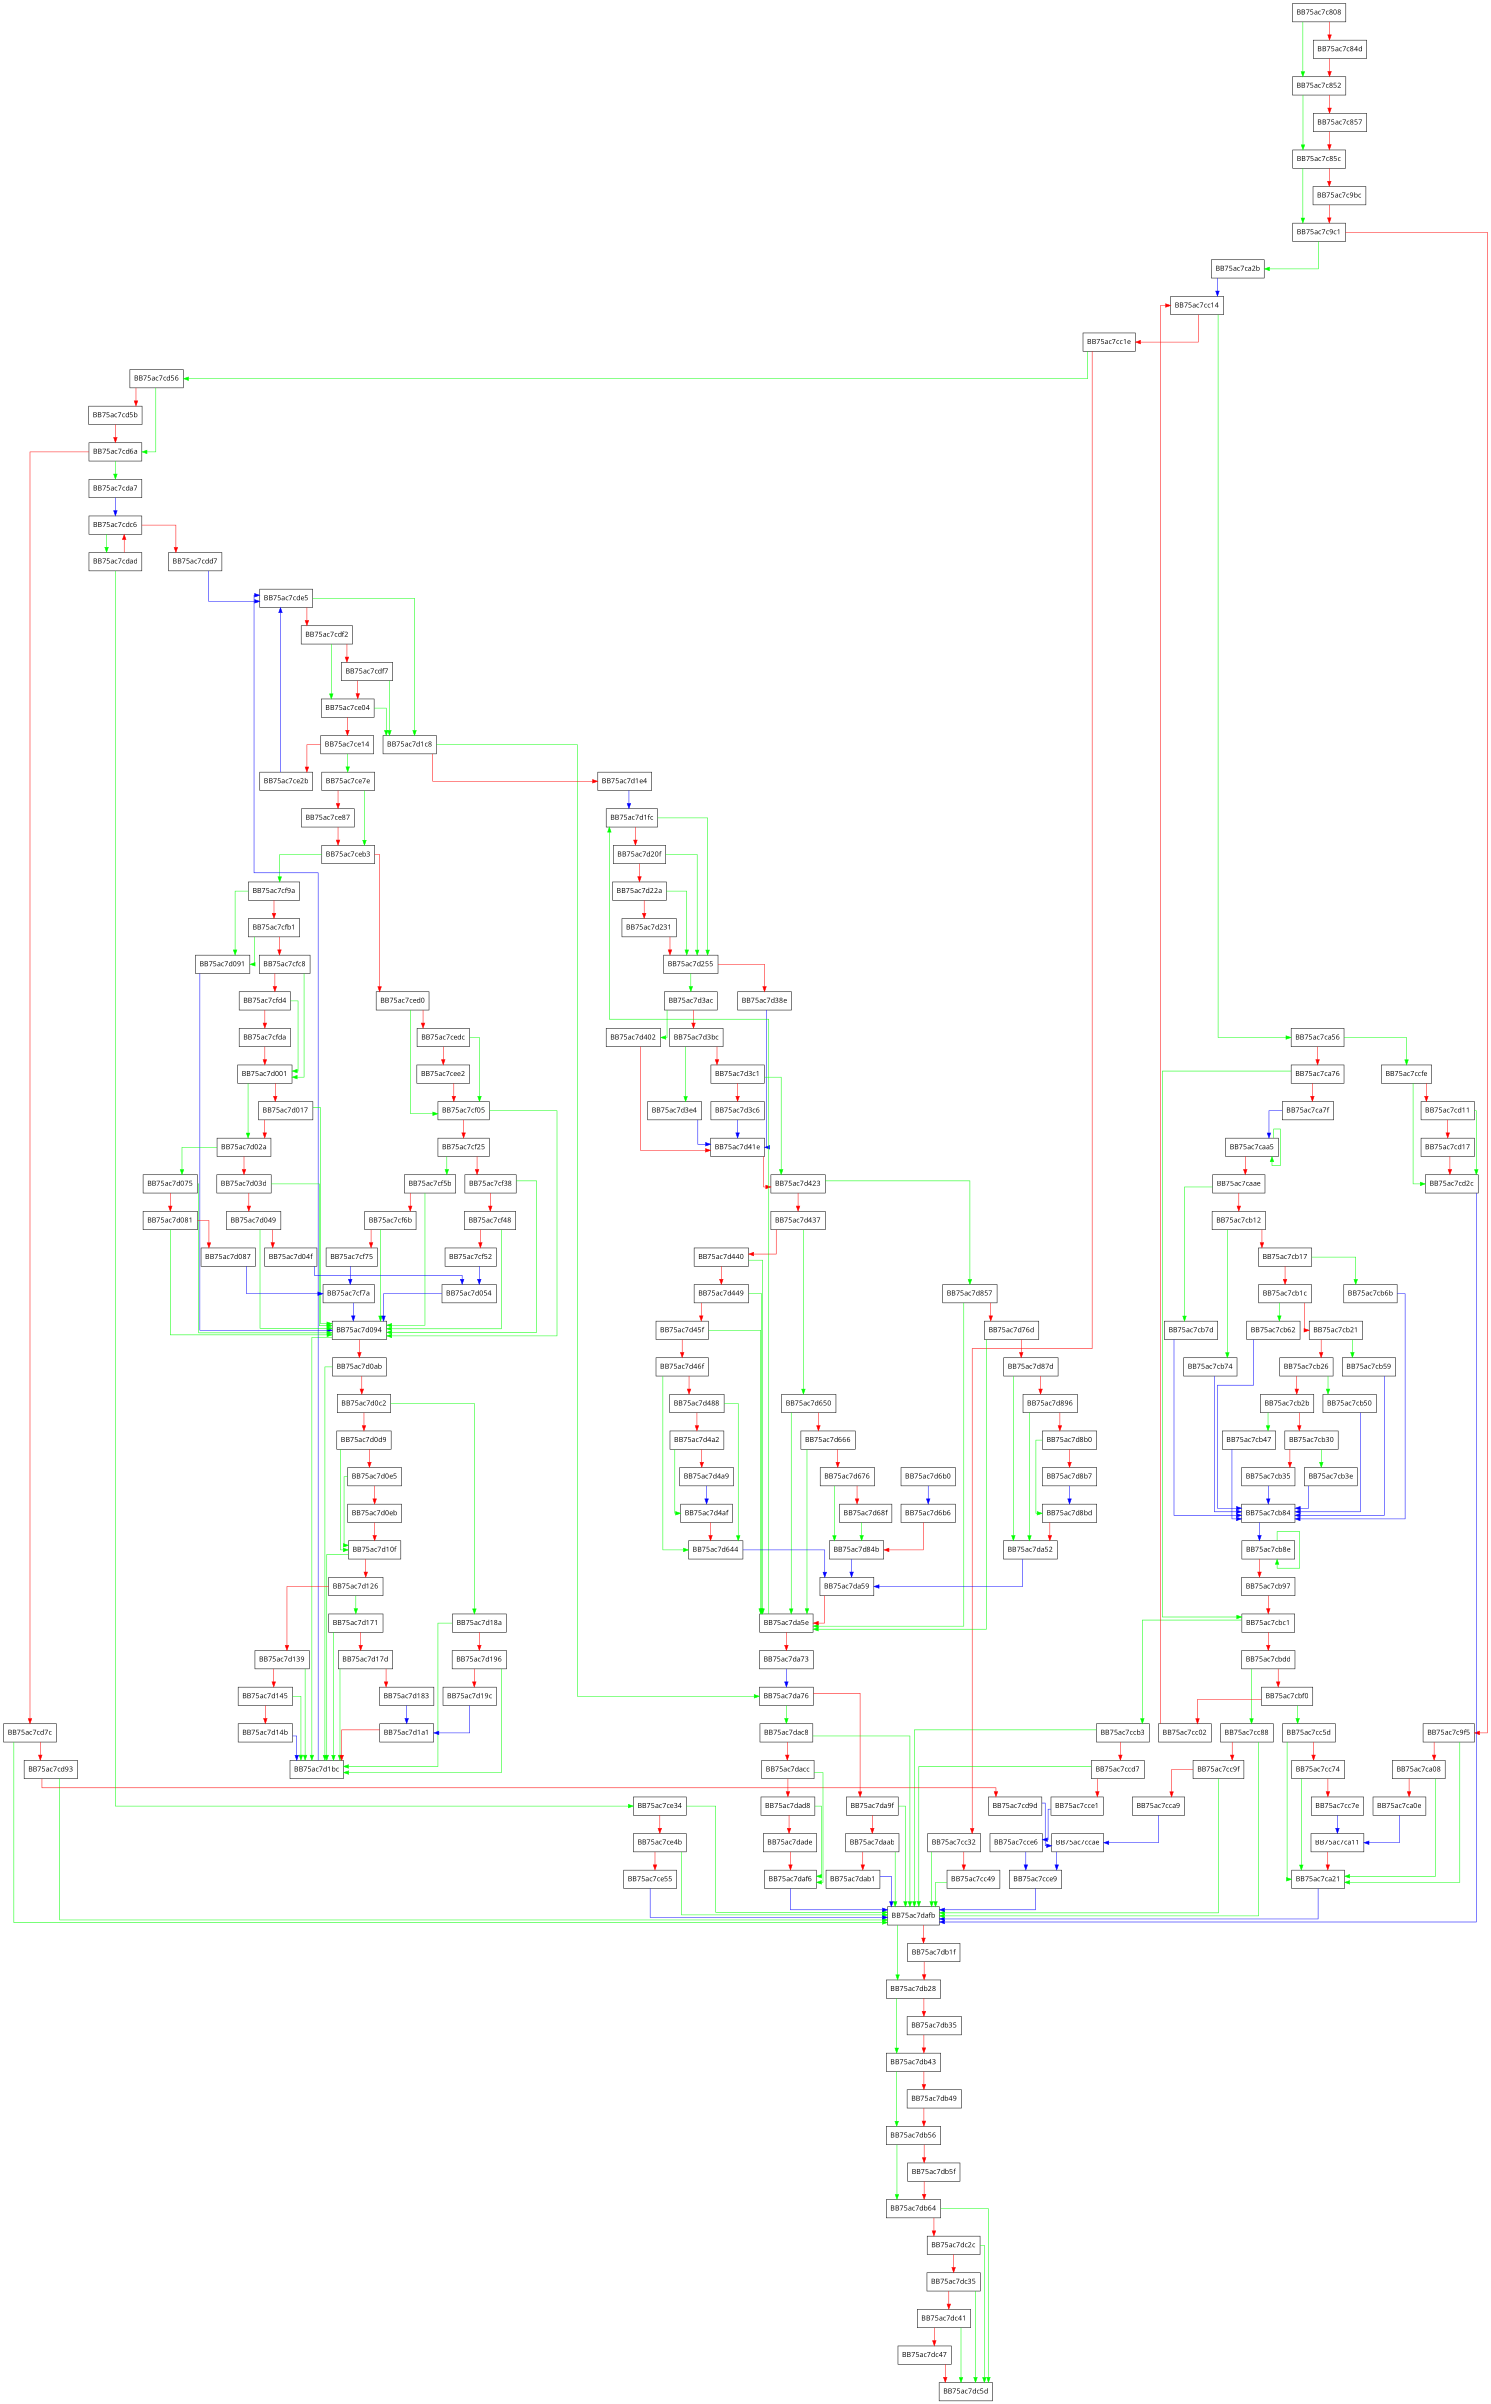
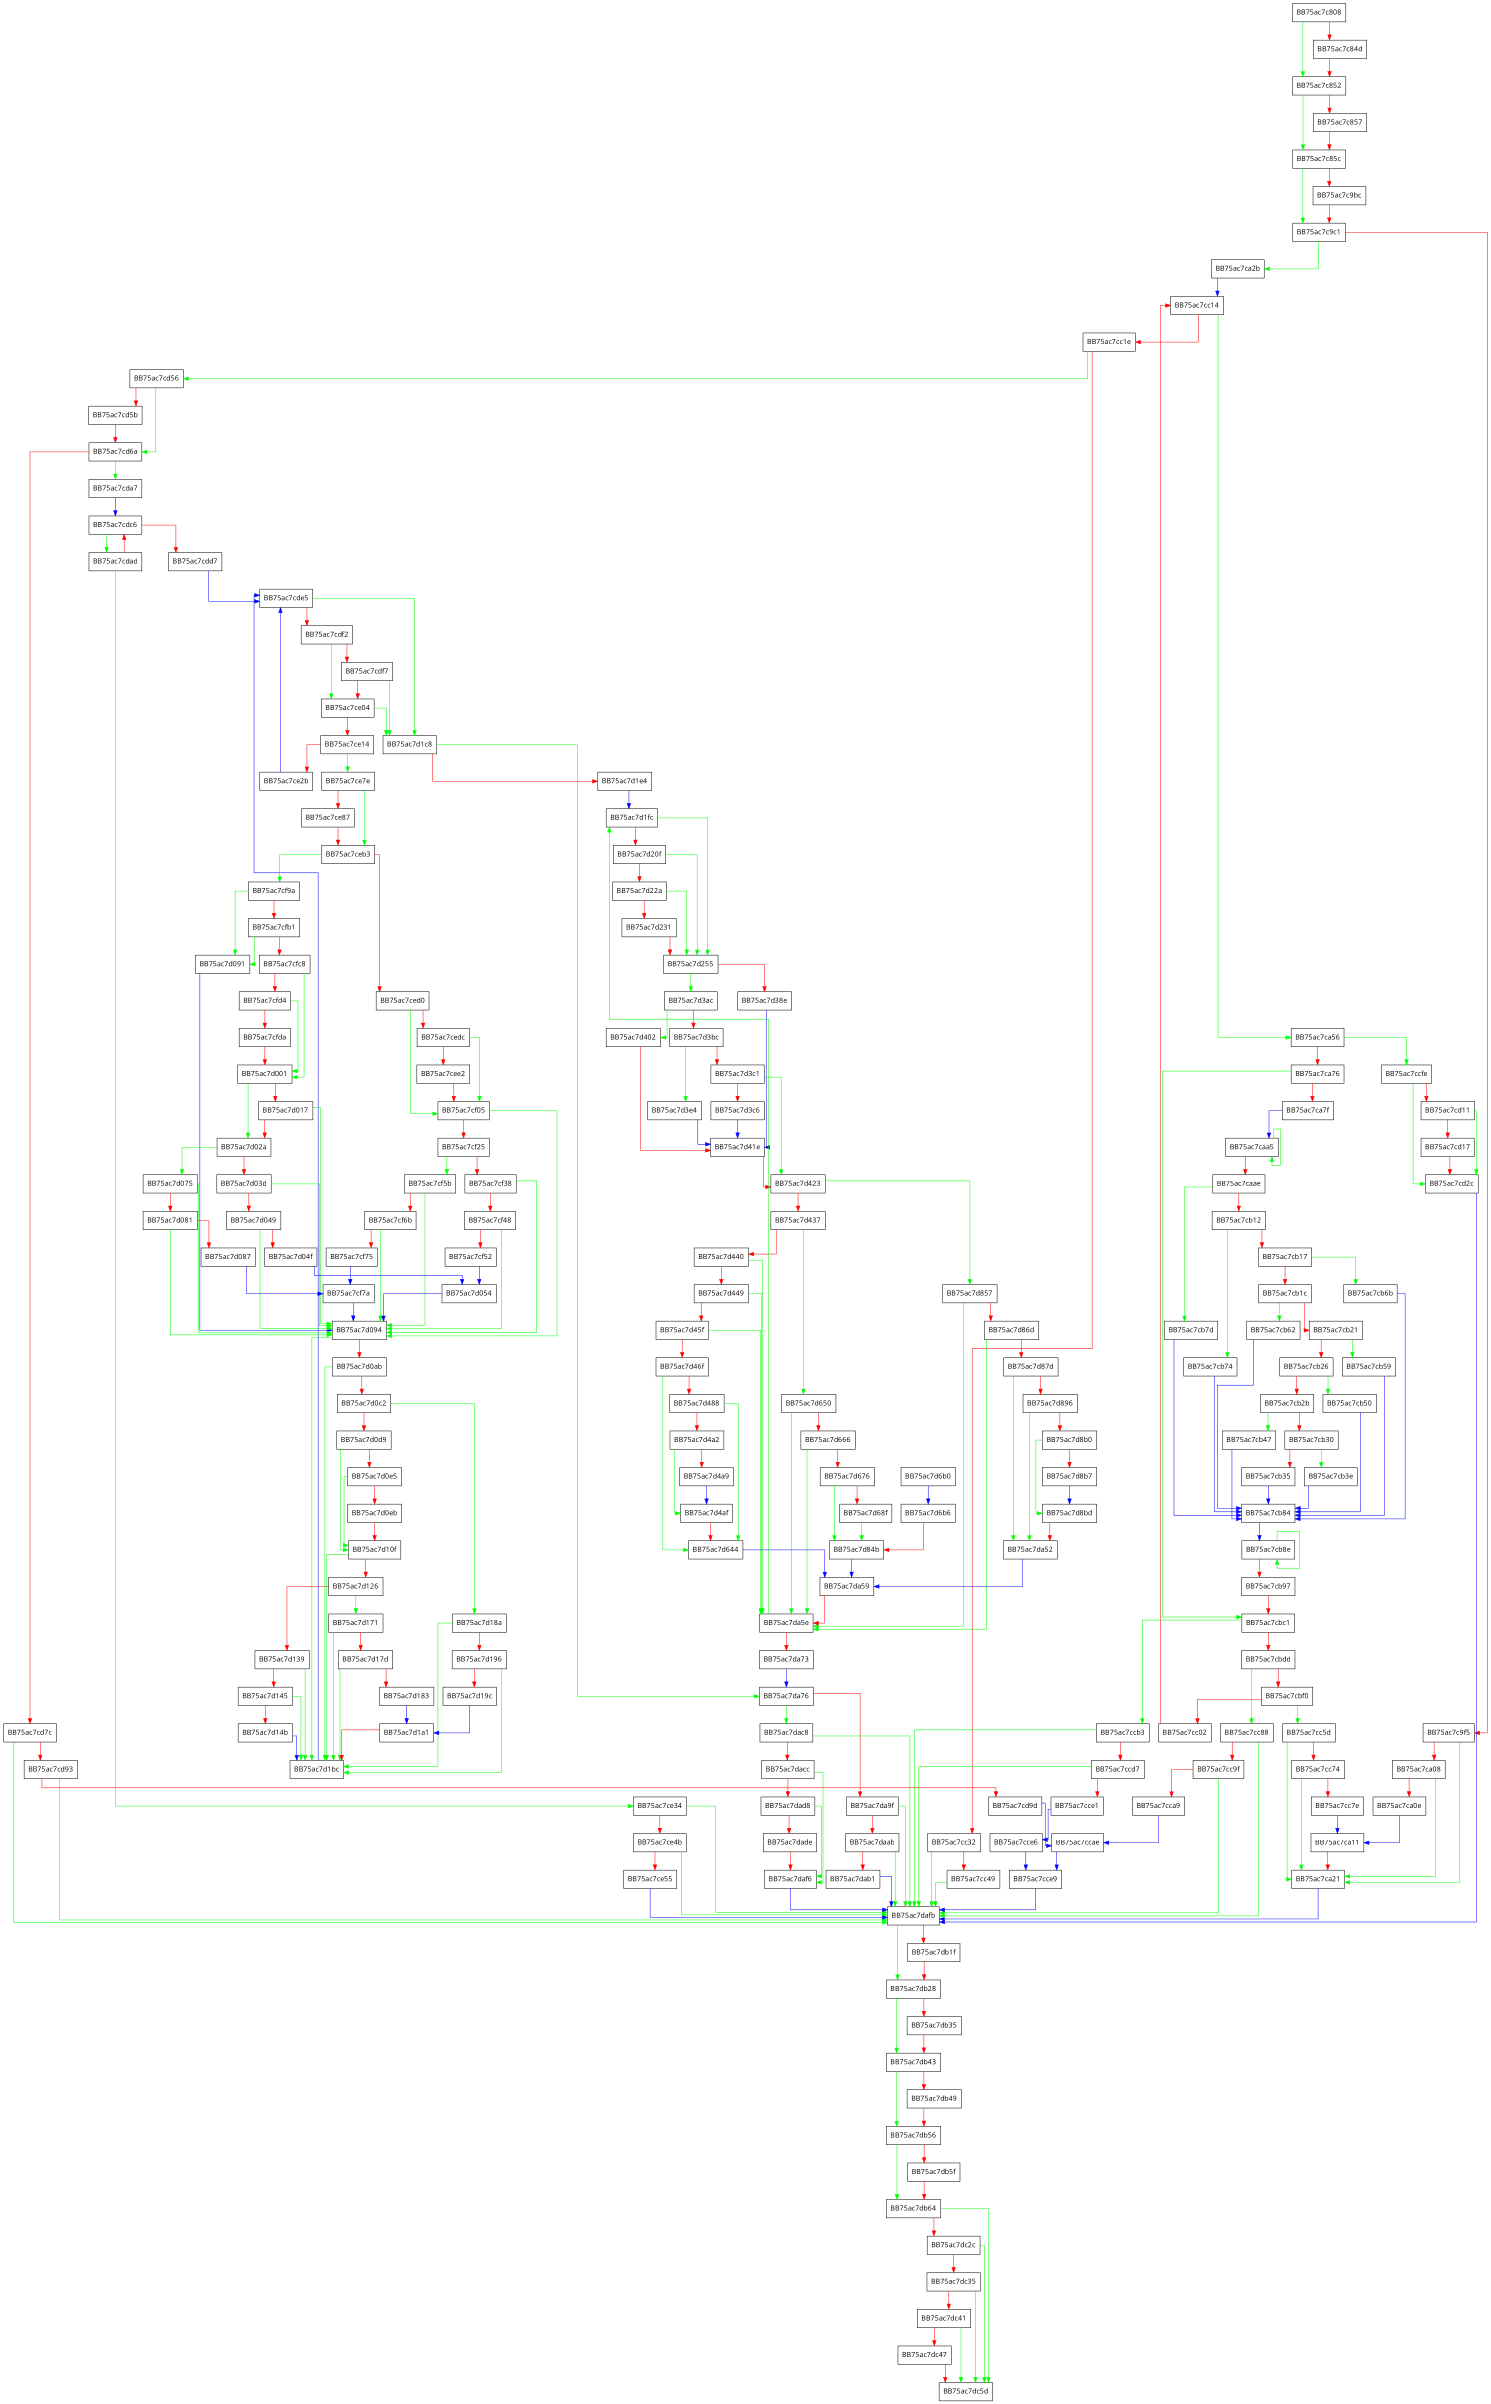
node "BB75ac7d76d": label "BB75ac7d76d" -> "BB75ac7d86d"
